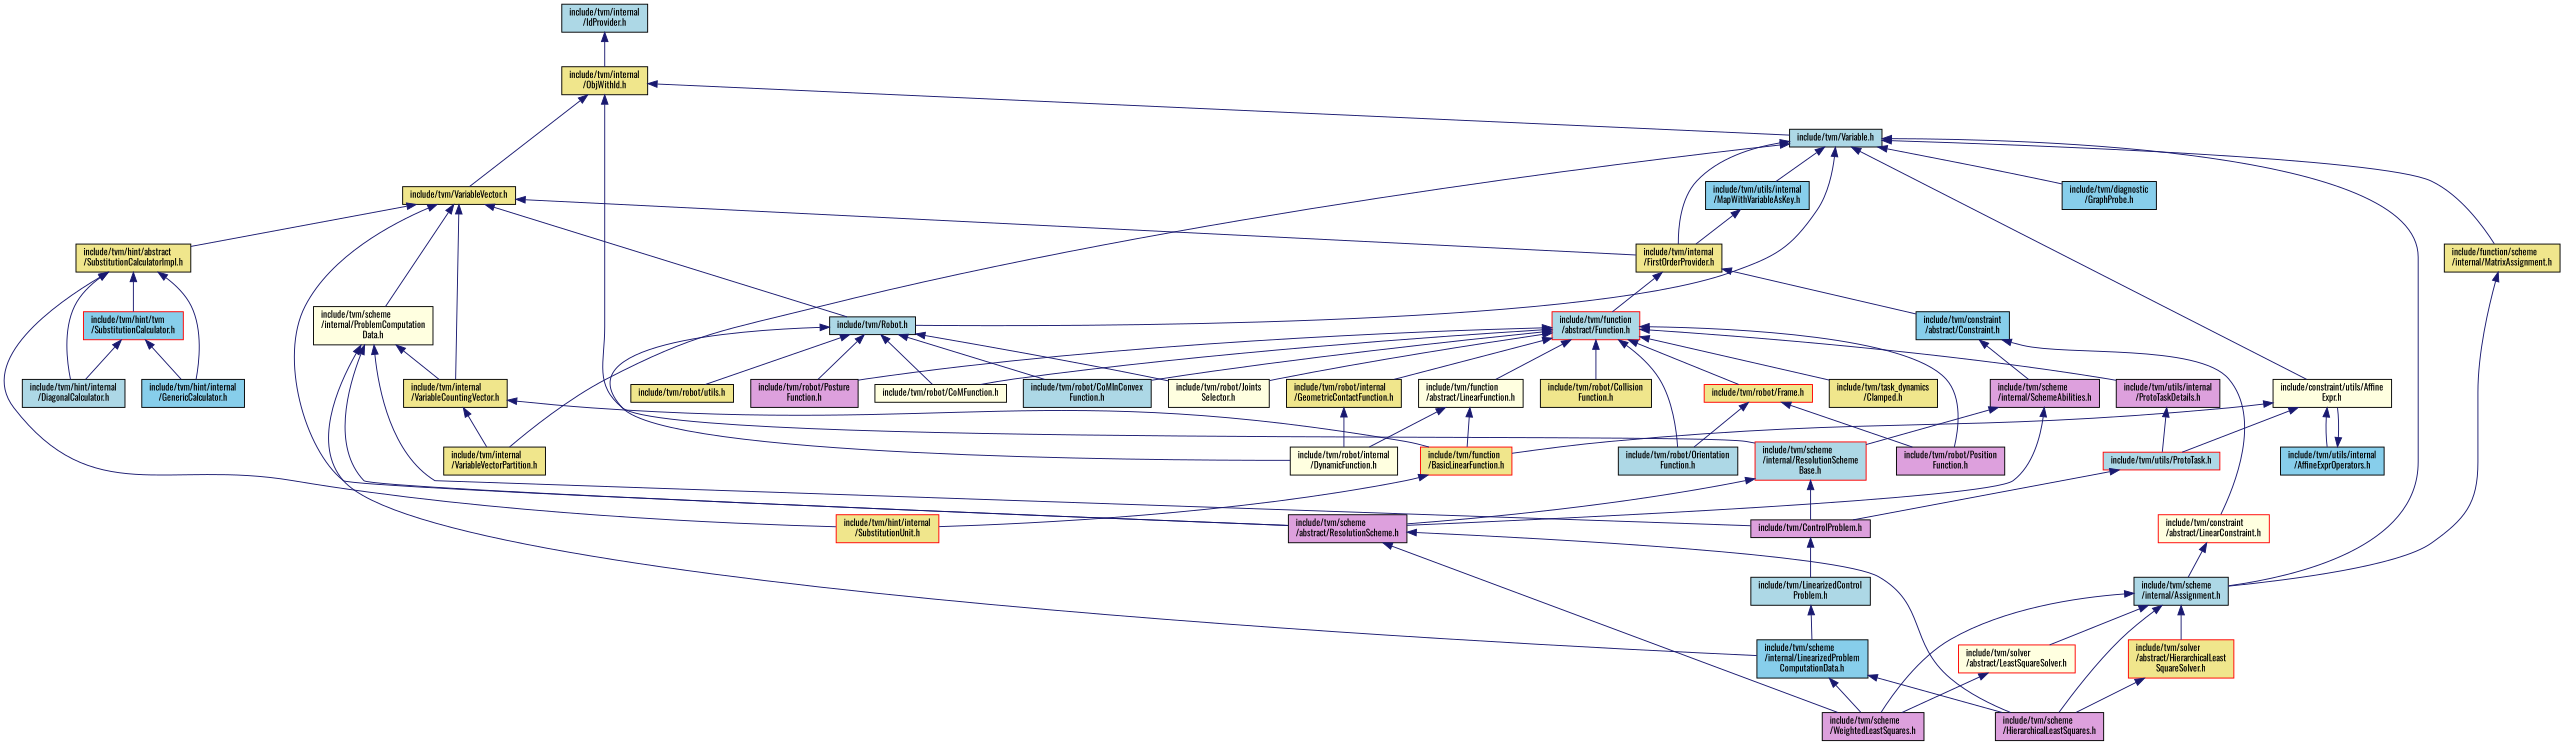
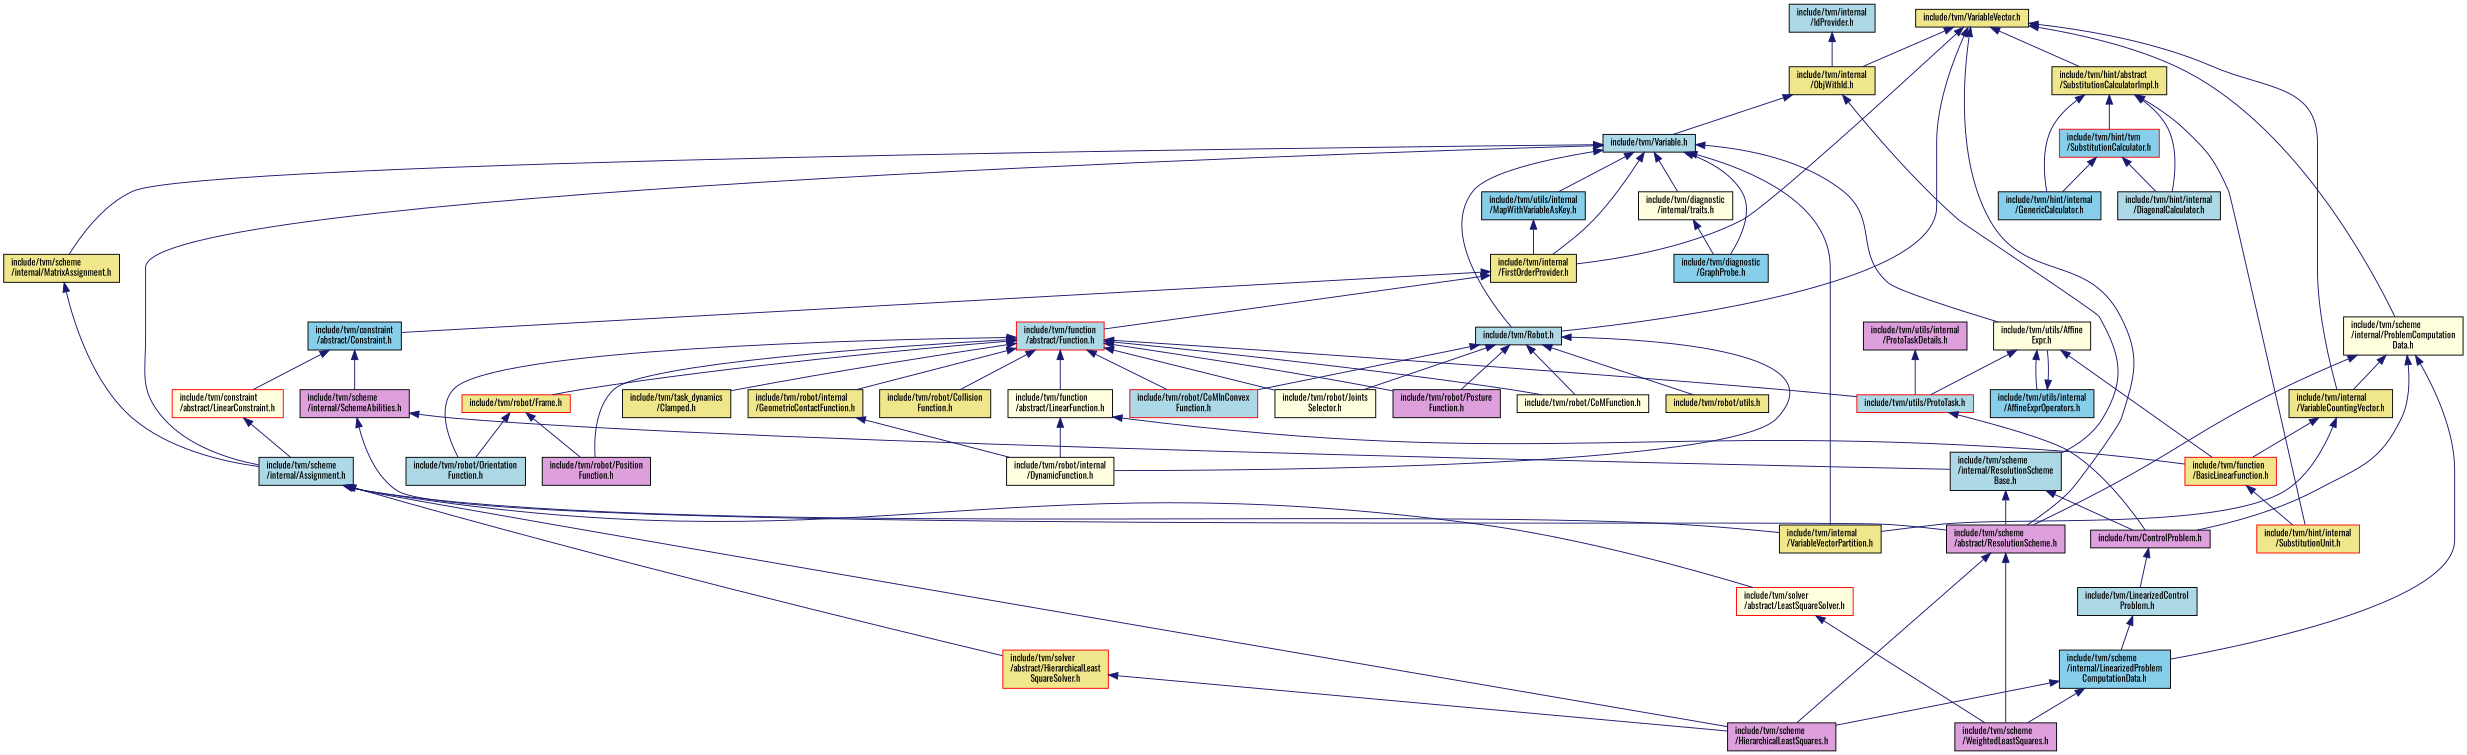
edge "include/tvm/VariableVector.h" -> "include/tvm/internal /ObjWithId.h": reversed
node "include/tvm/diagnostic /internal/traits.h": added
node "include/function/scheme /internal/MatrixAssignment.h": label "include/function/scheme /internal/MatrixAssignment.h" -> "include/tvm/scheme /internal/MatrixAssignment.h"
edge "include/tvm/utils/internal /ProtoTaskDetails.h" -> "include/tvm/function /abstract/Function.h": now "include/tvm/utils/ProtoTask.h" -> "include/tvm/function /abstract/Function.h"
node "include/tvm/robot/CoMInConvex Function.h": color black -> red
node "include/constraint/utils/Affine Expr.h": label "include/constraint/utils/Affine Expr.h" -> "include/tvm/utils/Affine Expr.h"
node "include/tvm/scheme /internal/ResolutionScheme Base.h": color red -> black
edge "include/tvm/scheme /WeightedLeastSquares.h" -> "include/tvm/scheme /internal/Assignment.h": now "include/tvm/internal /VariableVectorPartition.h" -> "include/tvm/scheme /internal/Assignment.h"
